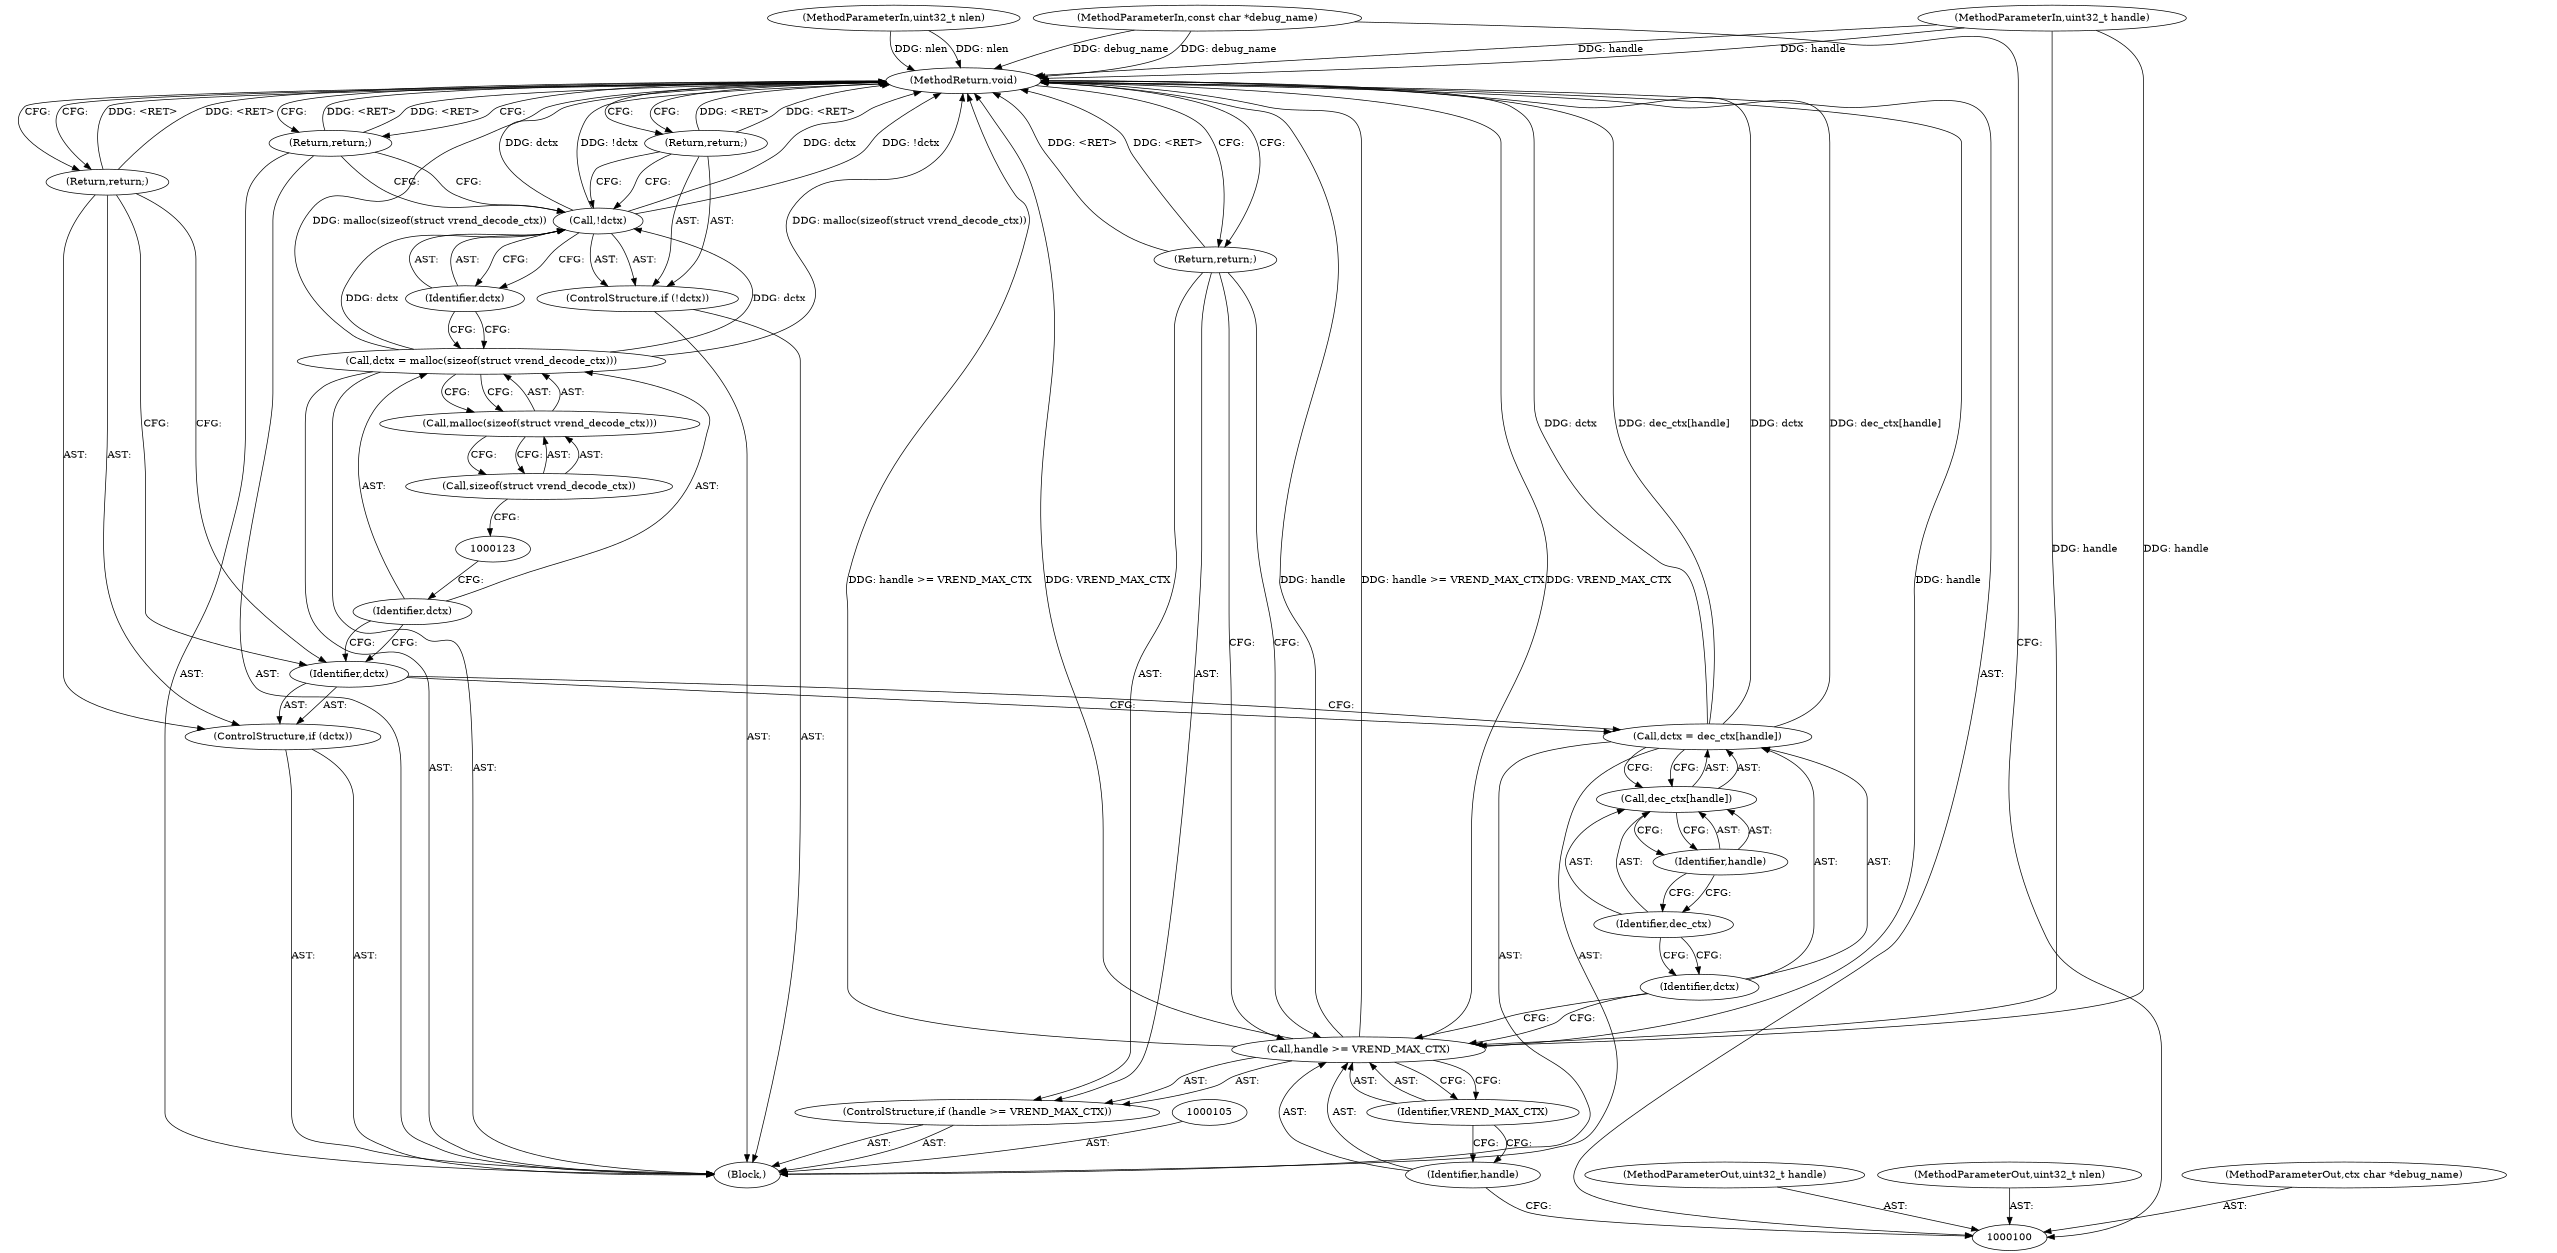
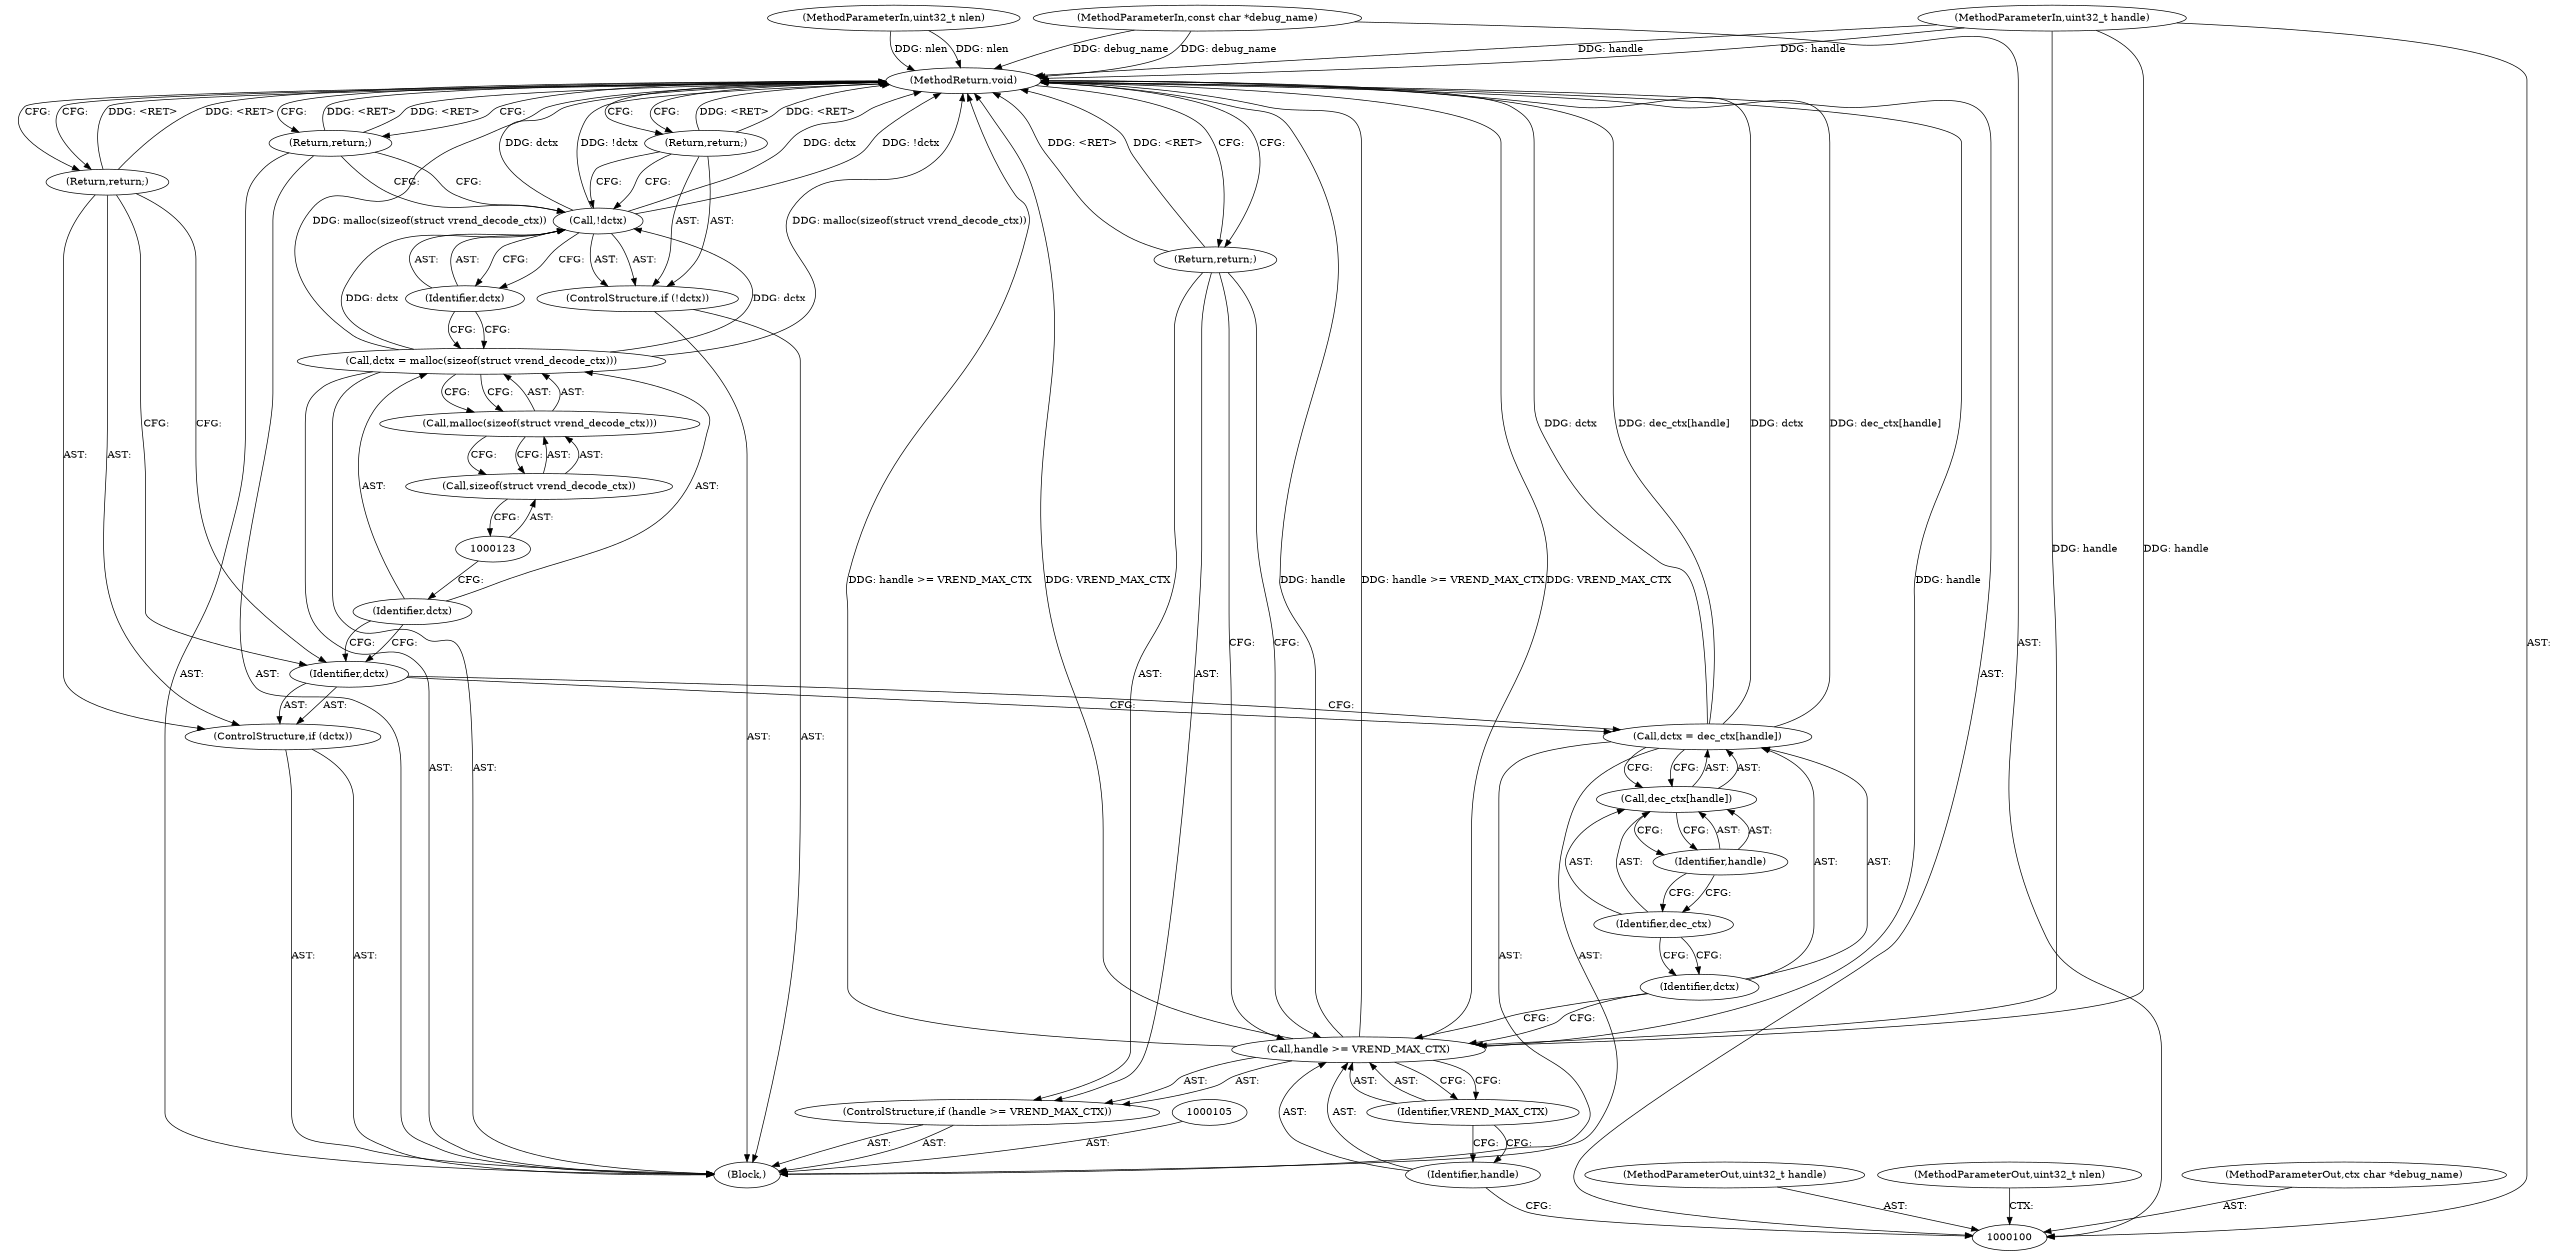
edge "1000123" -> "(Call,sizeof(struct vrend_decode_ctx))": added, label "AST:"
edge "(MethodParameterIn,const char *debug_name)" -> "1000100": label "CFG: " -> "AST: "
edge "(MethodParameterIn,uint32_t handle)" -> "1000100": added, label "AST:"
edge "(MethodParameterOut,uint32_t nlen)" -> "1000100": label "AST: " -> "CTX: "
